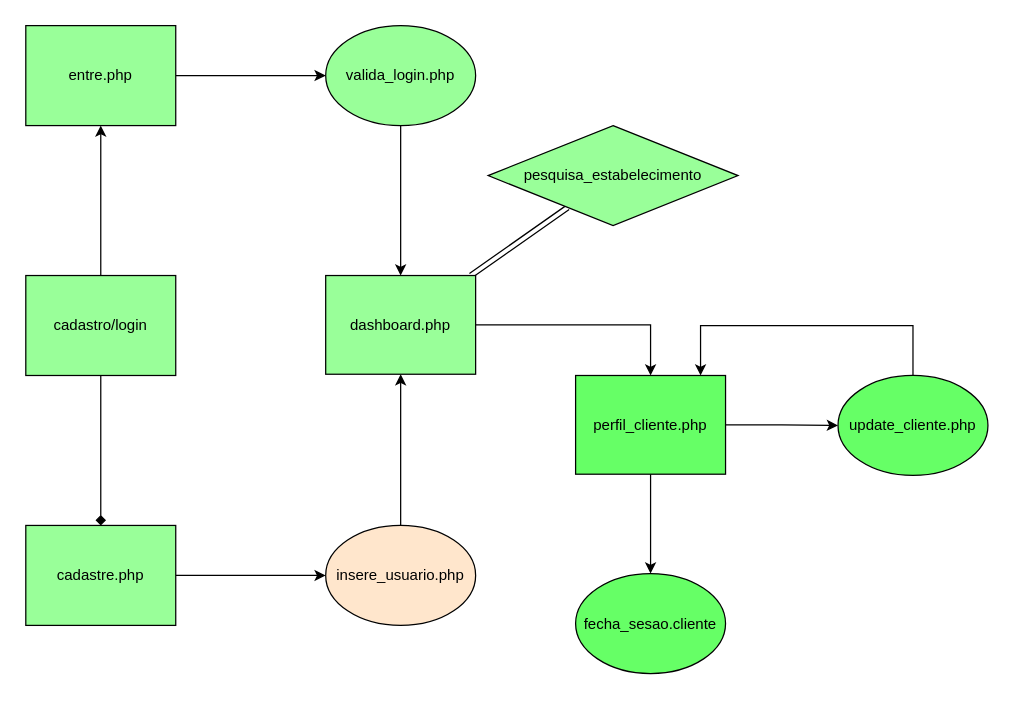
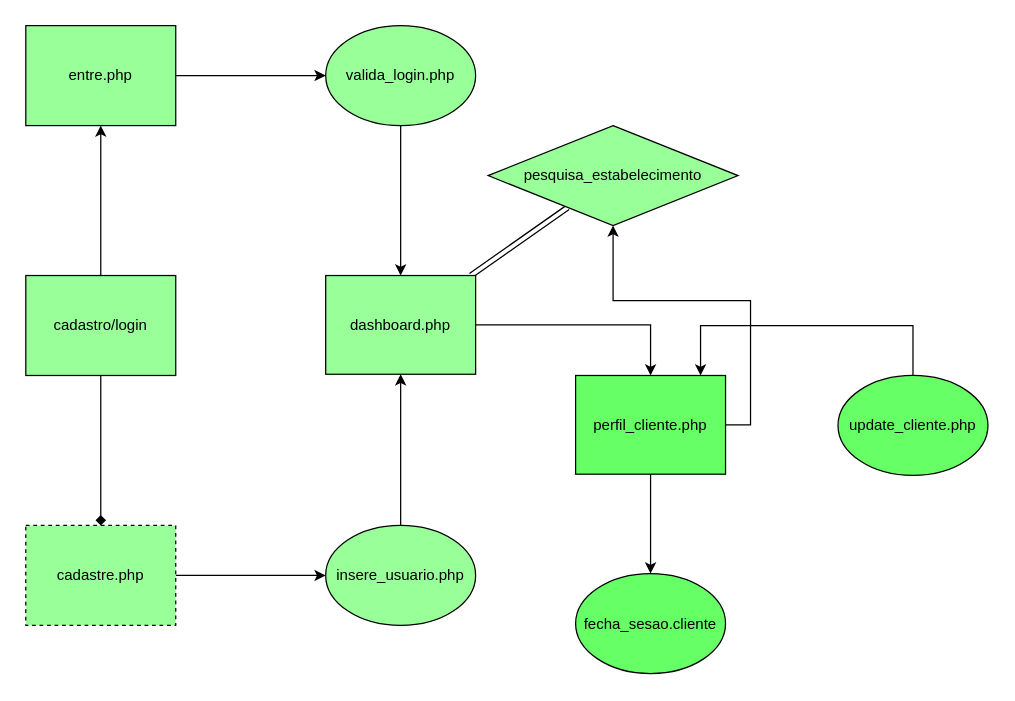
edge "perfil_cliente.php" -> "update_cliente.php": now "perfil_cliente.php" -> "pesquisa_estabelecimento"
node "cadastre.php": style solid -> dashed
node "insere_usuario.php": fillcolor #ffe6cc -> #99ff99
